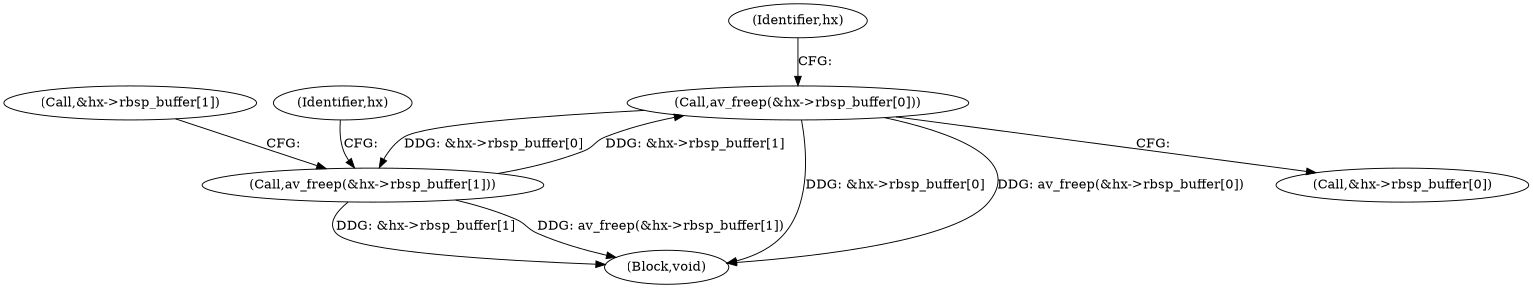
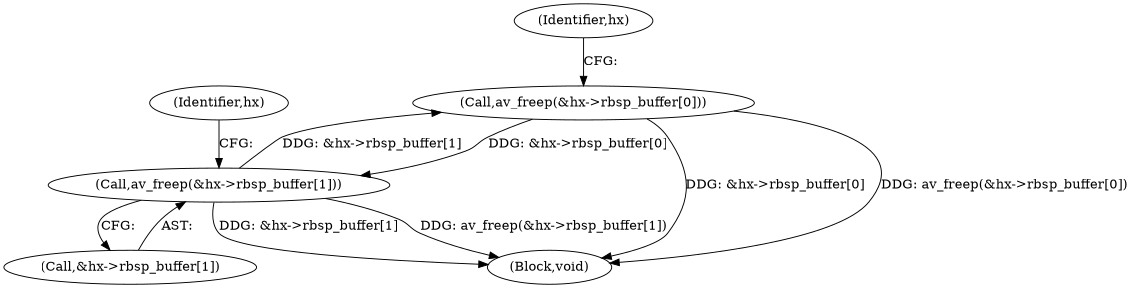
edge "(Call,&hx->rbsp_buffer[1])" -> "(Call,av_freep(&hx->rbsp_buffer[1]))": label "CFG: " -> "AST: "
node "(Call,&hx->rbsp_buffer[0])": removed
edge "(Call,av_freep(&hx->rbsp_buffer[1]))" -> "(Call,&hx->rbsp_buffer[1])": added, label "CFG:"
